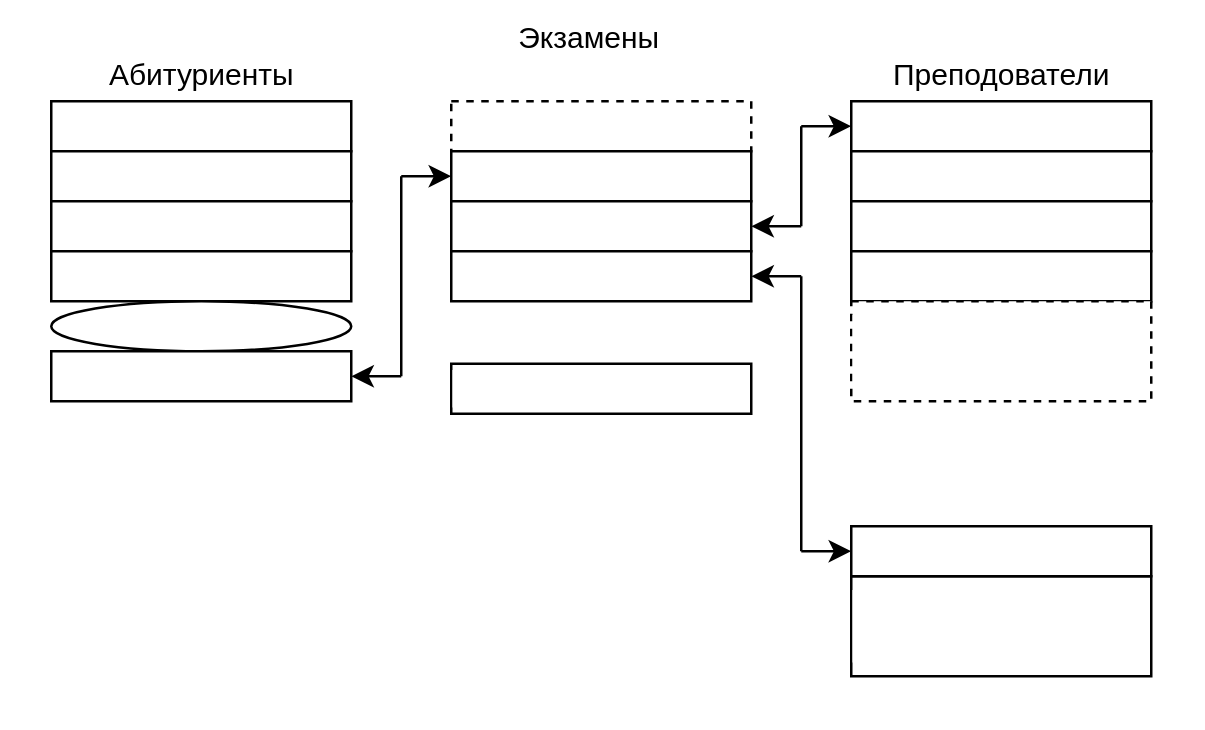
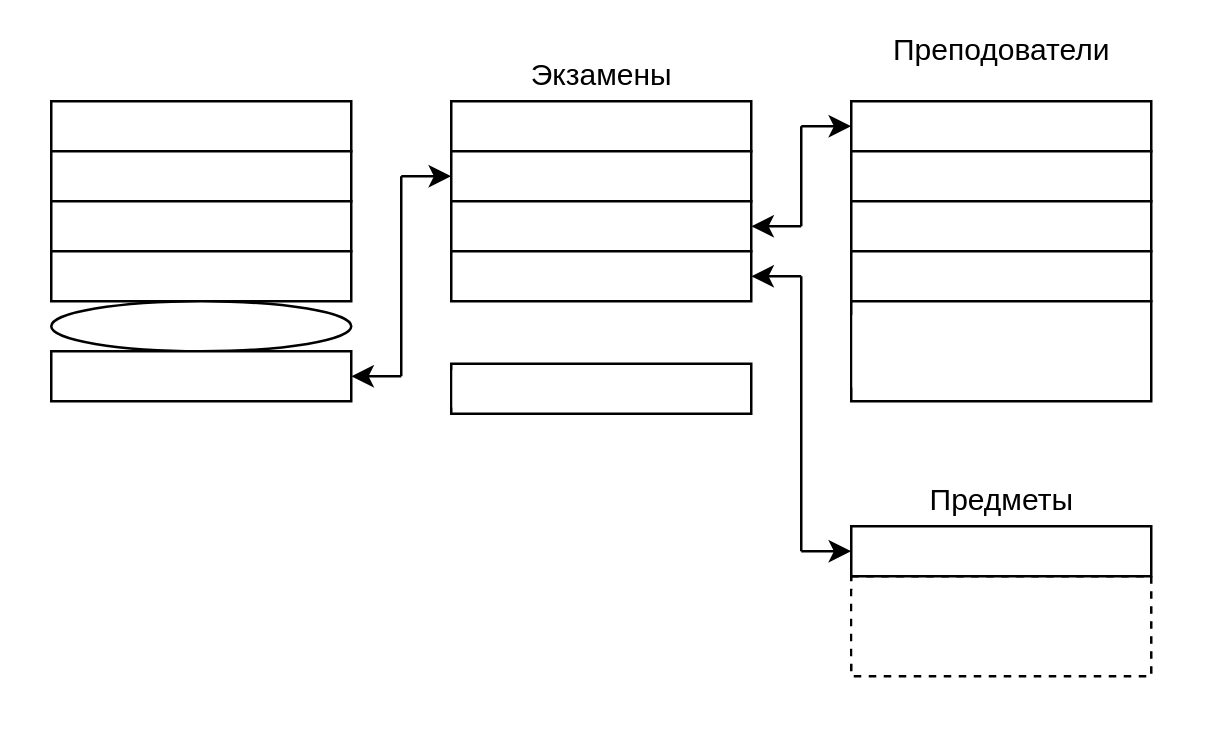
node "Экзамены": moved (589, 39) -> (601, 76)
node "Абитуриенты": removed
node "Преподователи": moved (1001, 76) -> (1001, 51)
node "Код экзамена": style dashed -> solid
node "Оплата за приём экзамена": style dashed -> solid
node "Предметы": added
node "Наименование предмета": style solid -> dashed
